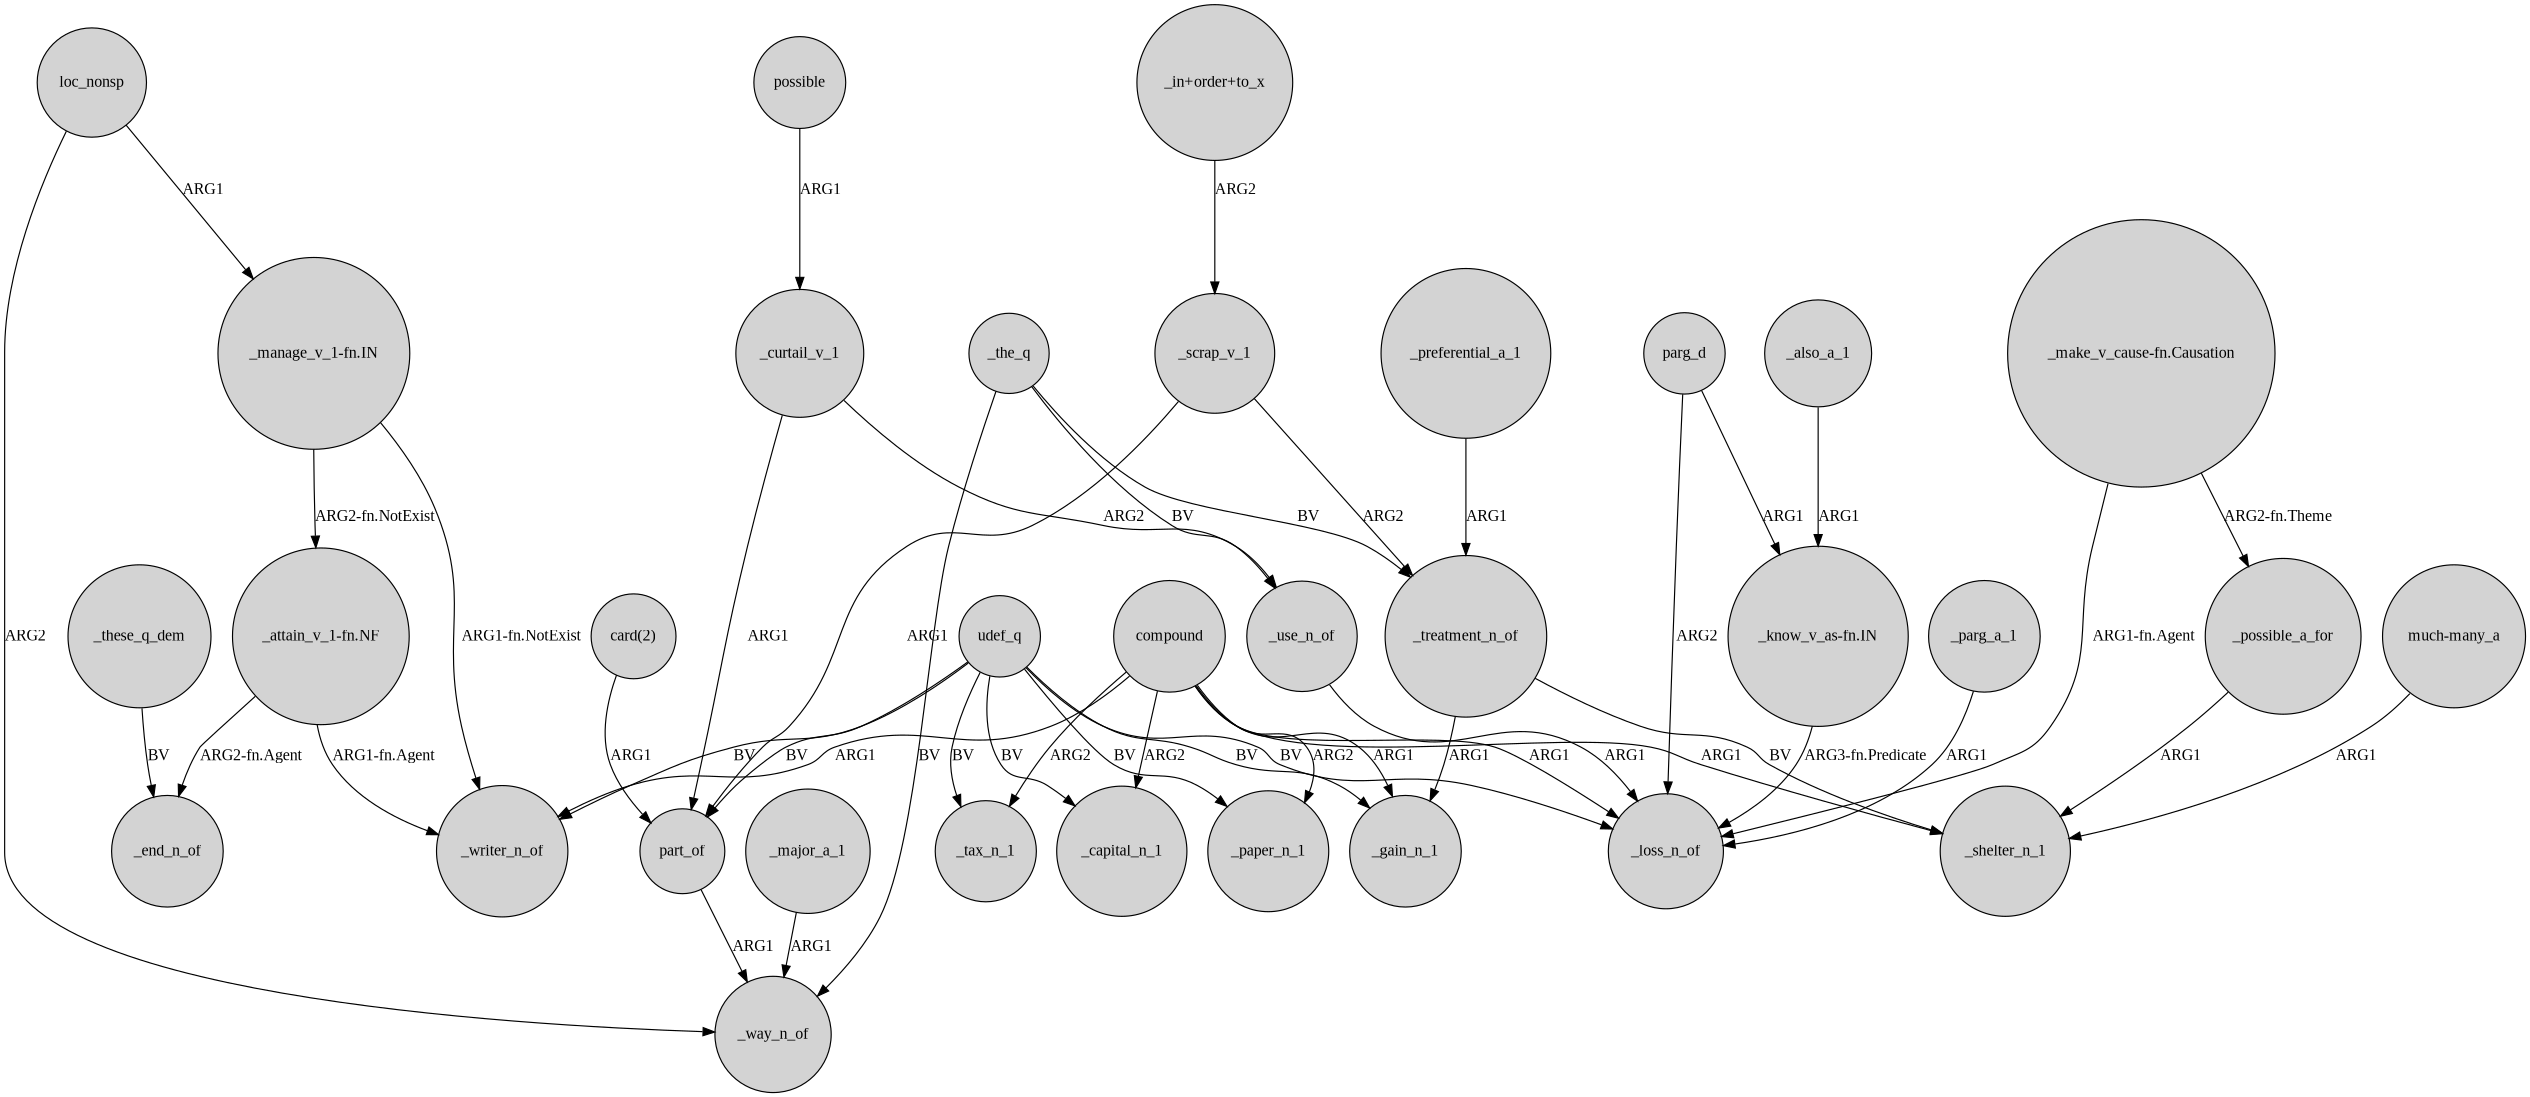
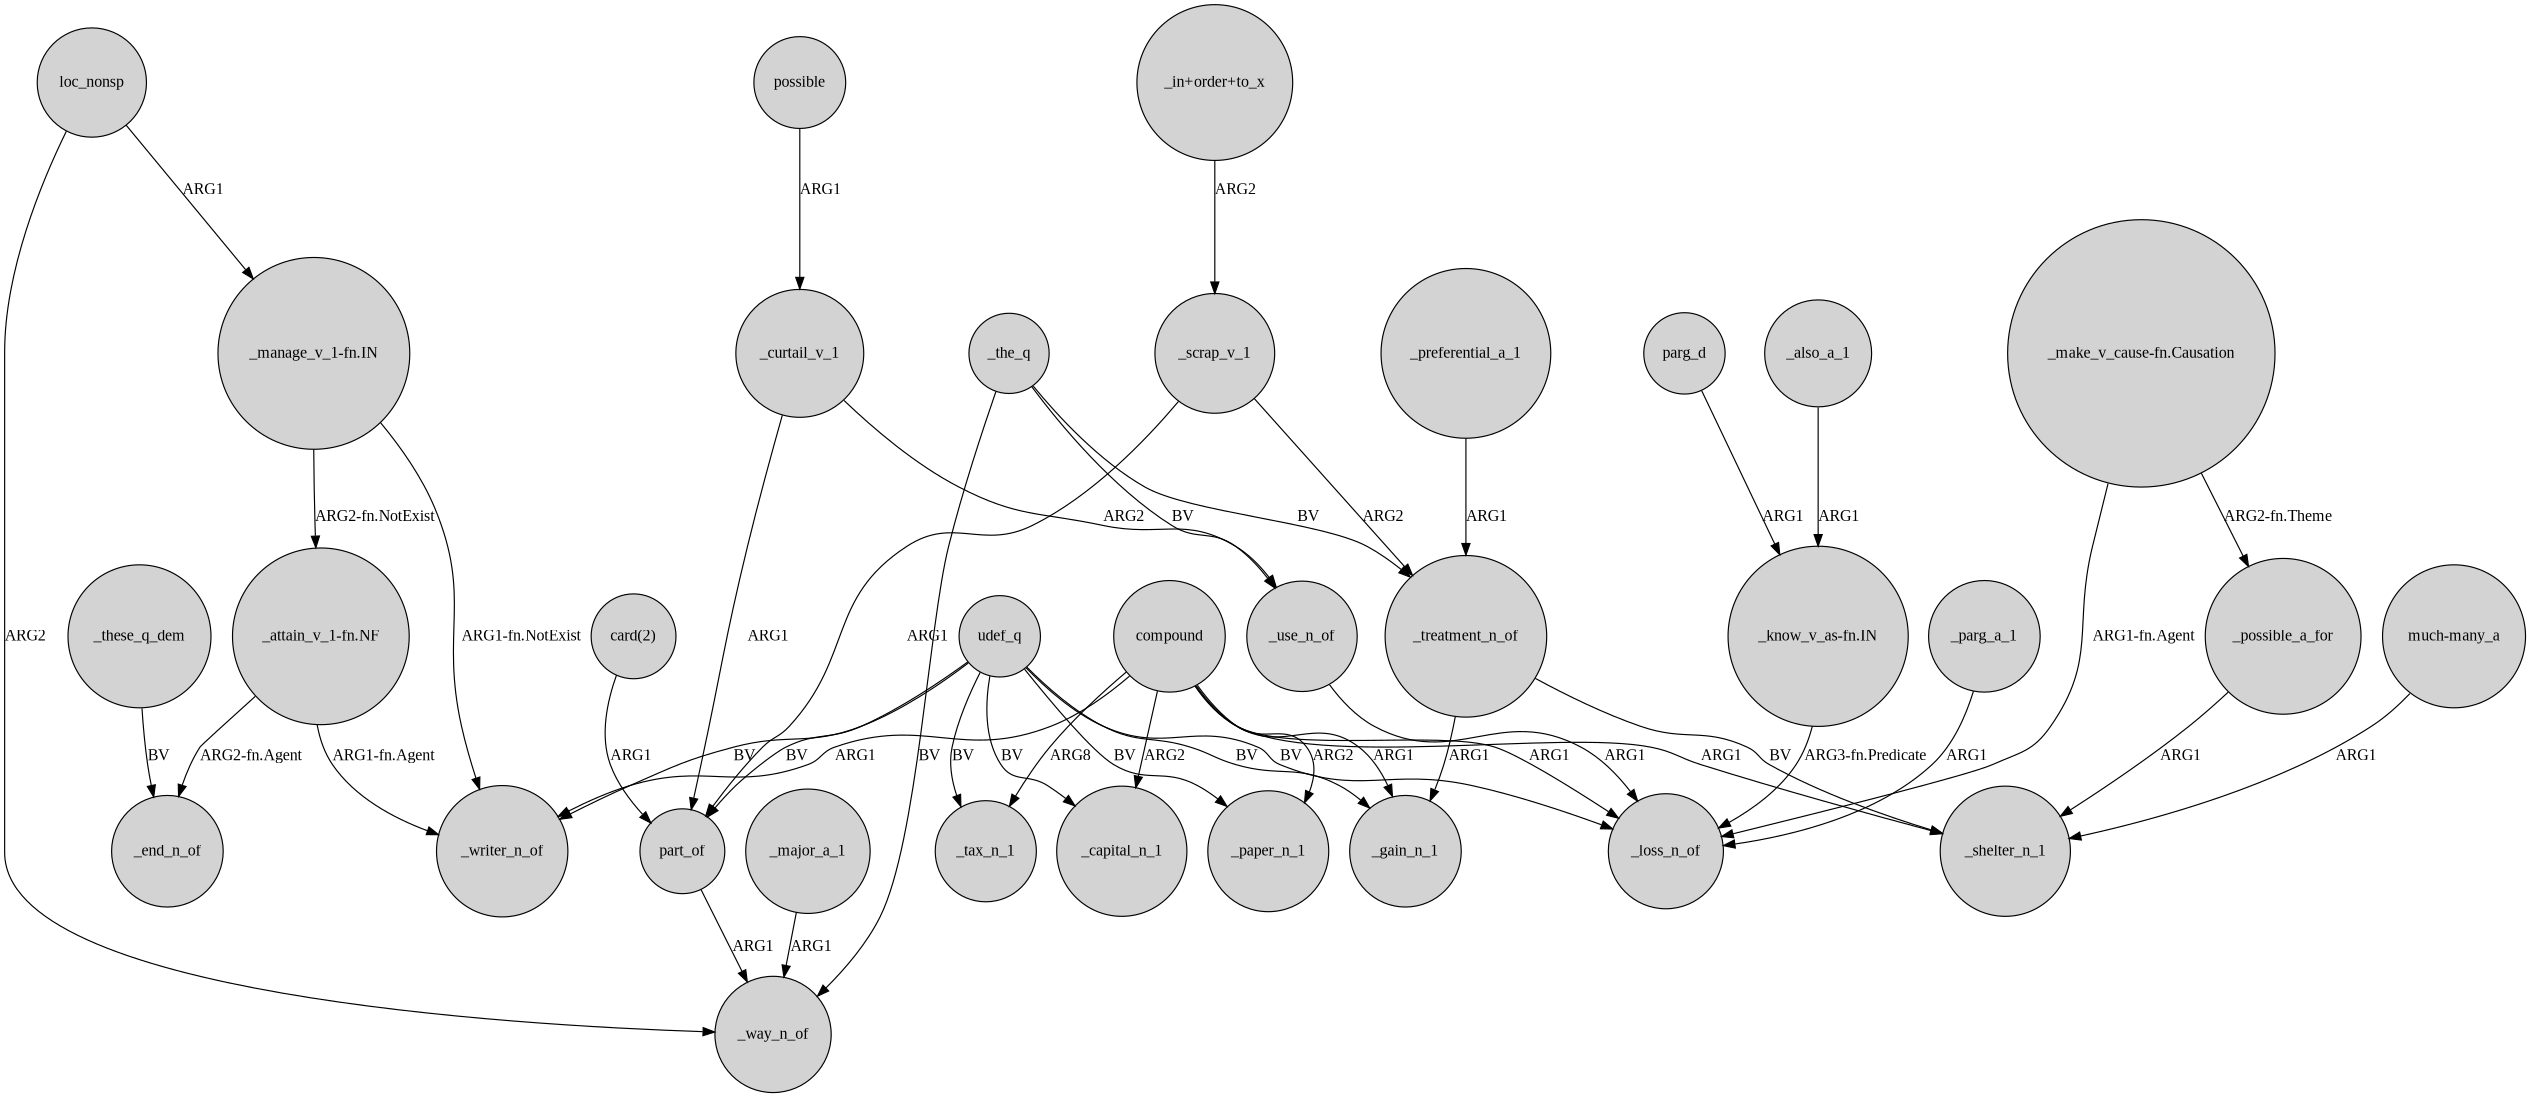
edge "parg_d" -> "_loss_n_of": removed, label "ARG2"
edge "compound" -> "_tax_n_1": label "ARG2" -> "ARG8"
